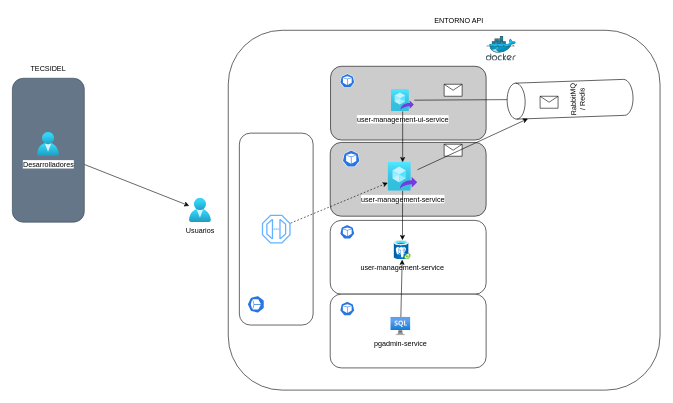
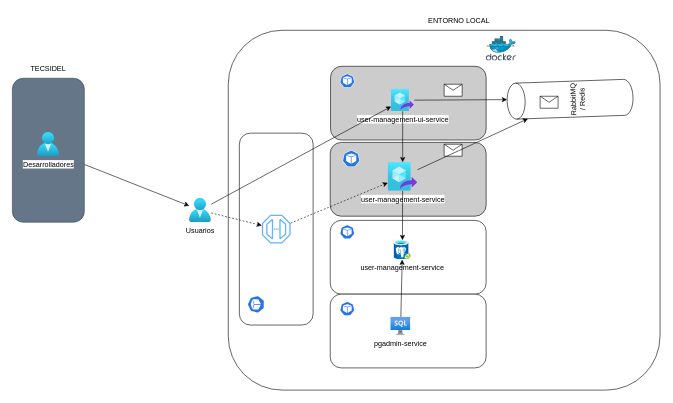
node "ENTORNO API": label "ENTORNO API" -> "ENTORNO LOCAL"
edge "RabbitMQ / Redis" -- "user-management-ui-service": arrowhead none -> classic
edge "Usuarios" -> "user-management-ui-service": added
edge "Usuarios" -> "API Gateway": added
